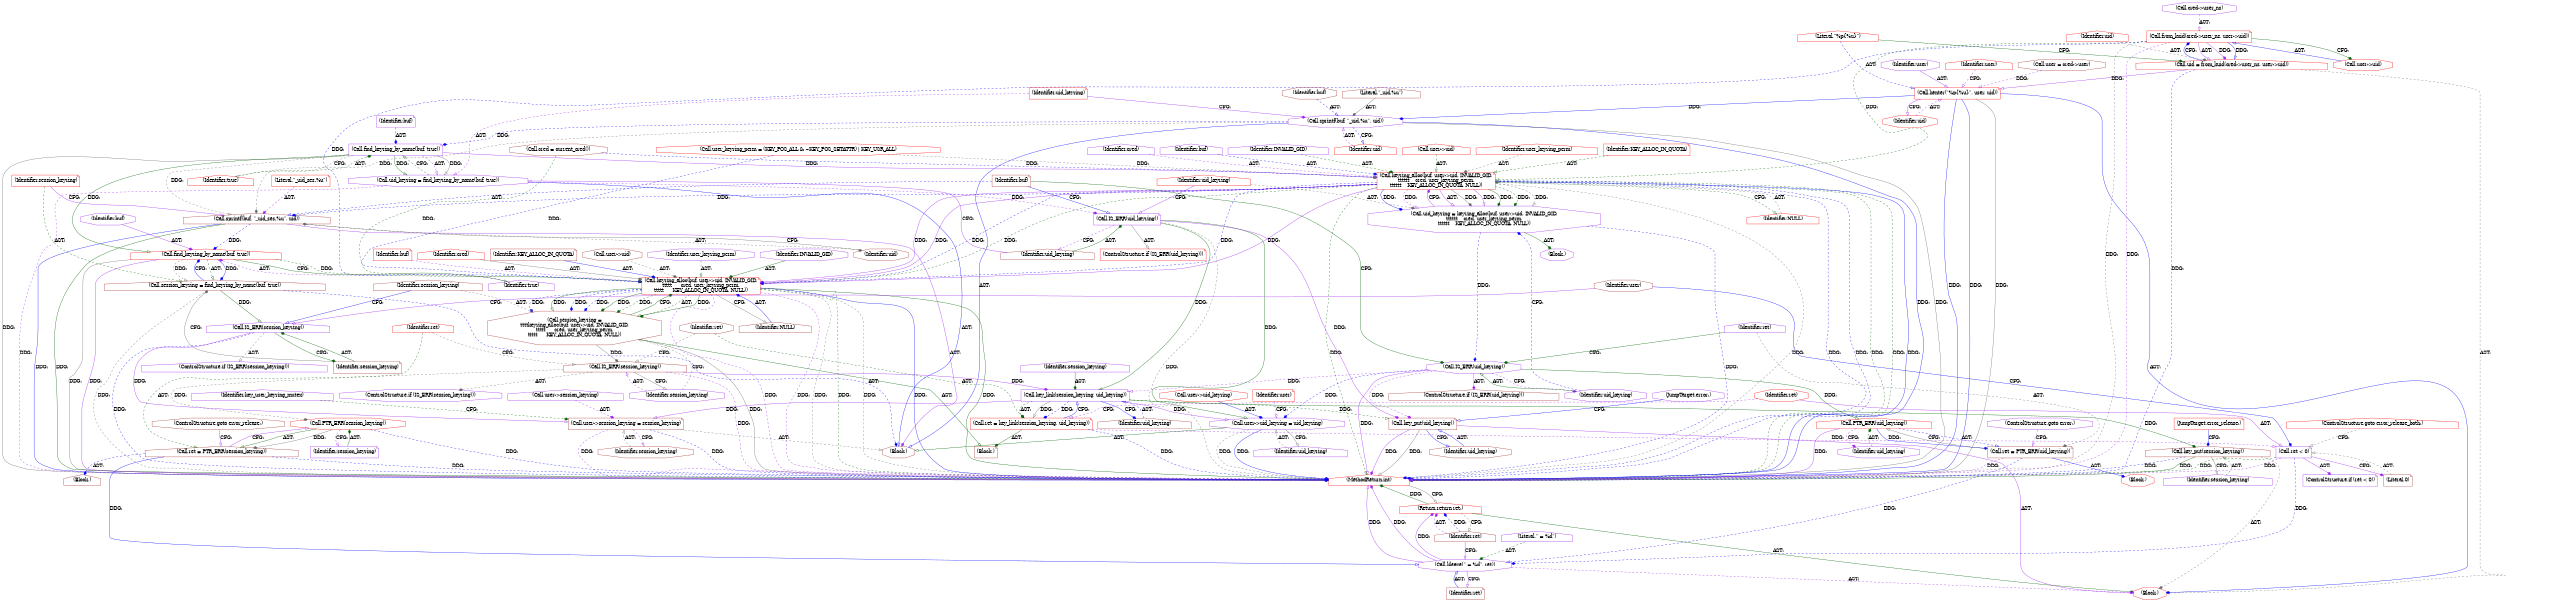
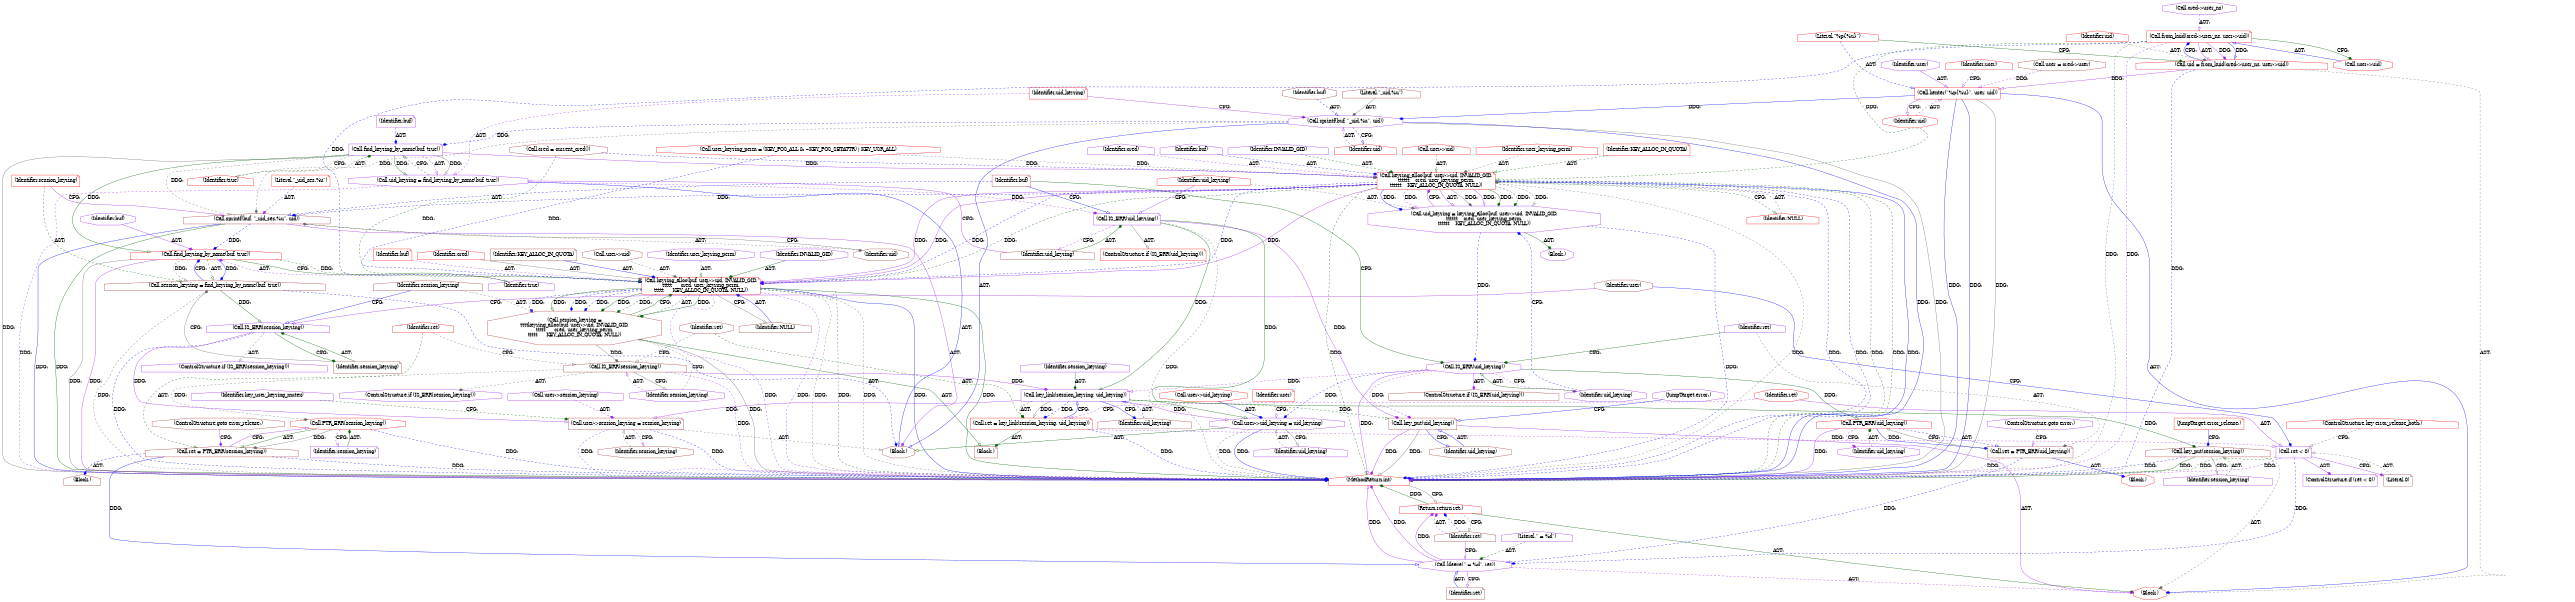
node "(ControlStructure,goto error_release_both;)": label "(ControlStructure,goto error_release_both;)" -> "(ControlStructure,key error_release_both;)"
edge "(ControlStructure,goto error_release;)" -> "(Call,ret = PTR_ERR(session_keyring))": arrowhead onormal -> diamond
